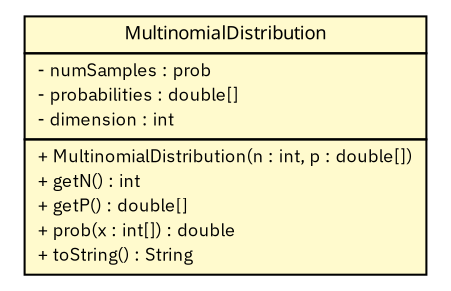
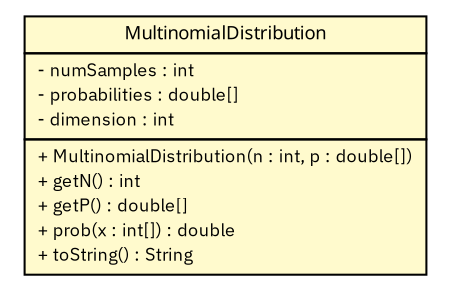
node "MultinomialDistribution": text "- numSamples : prob" -> "- numSamples : int"
